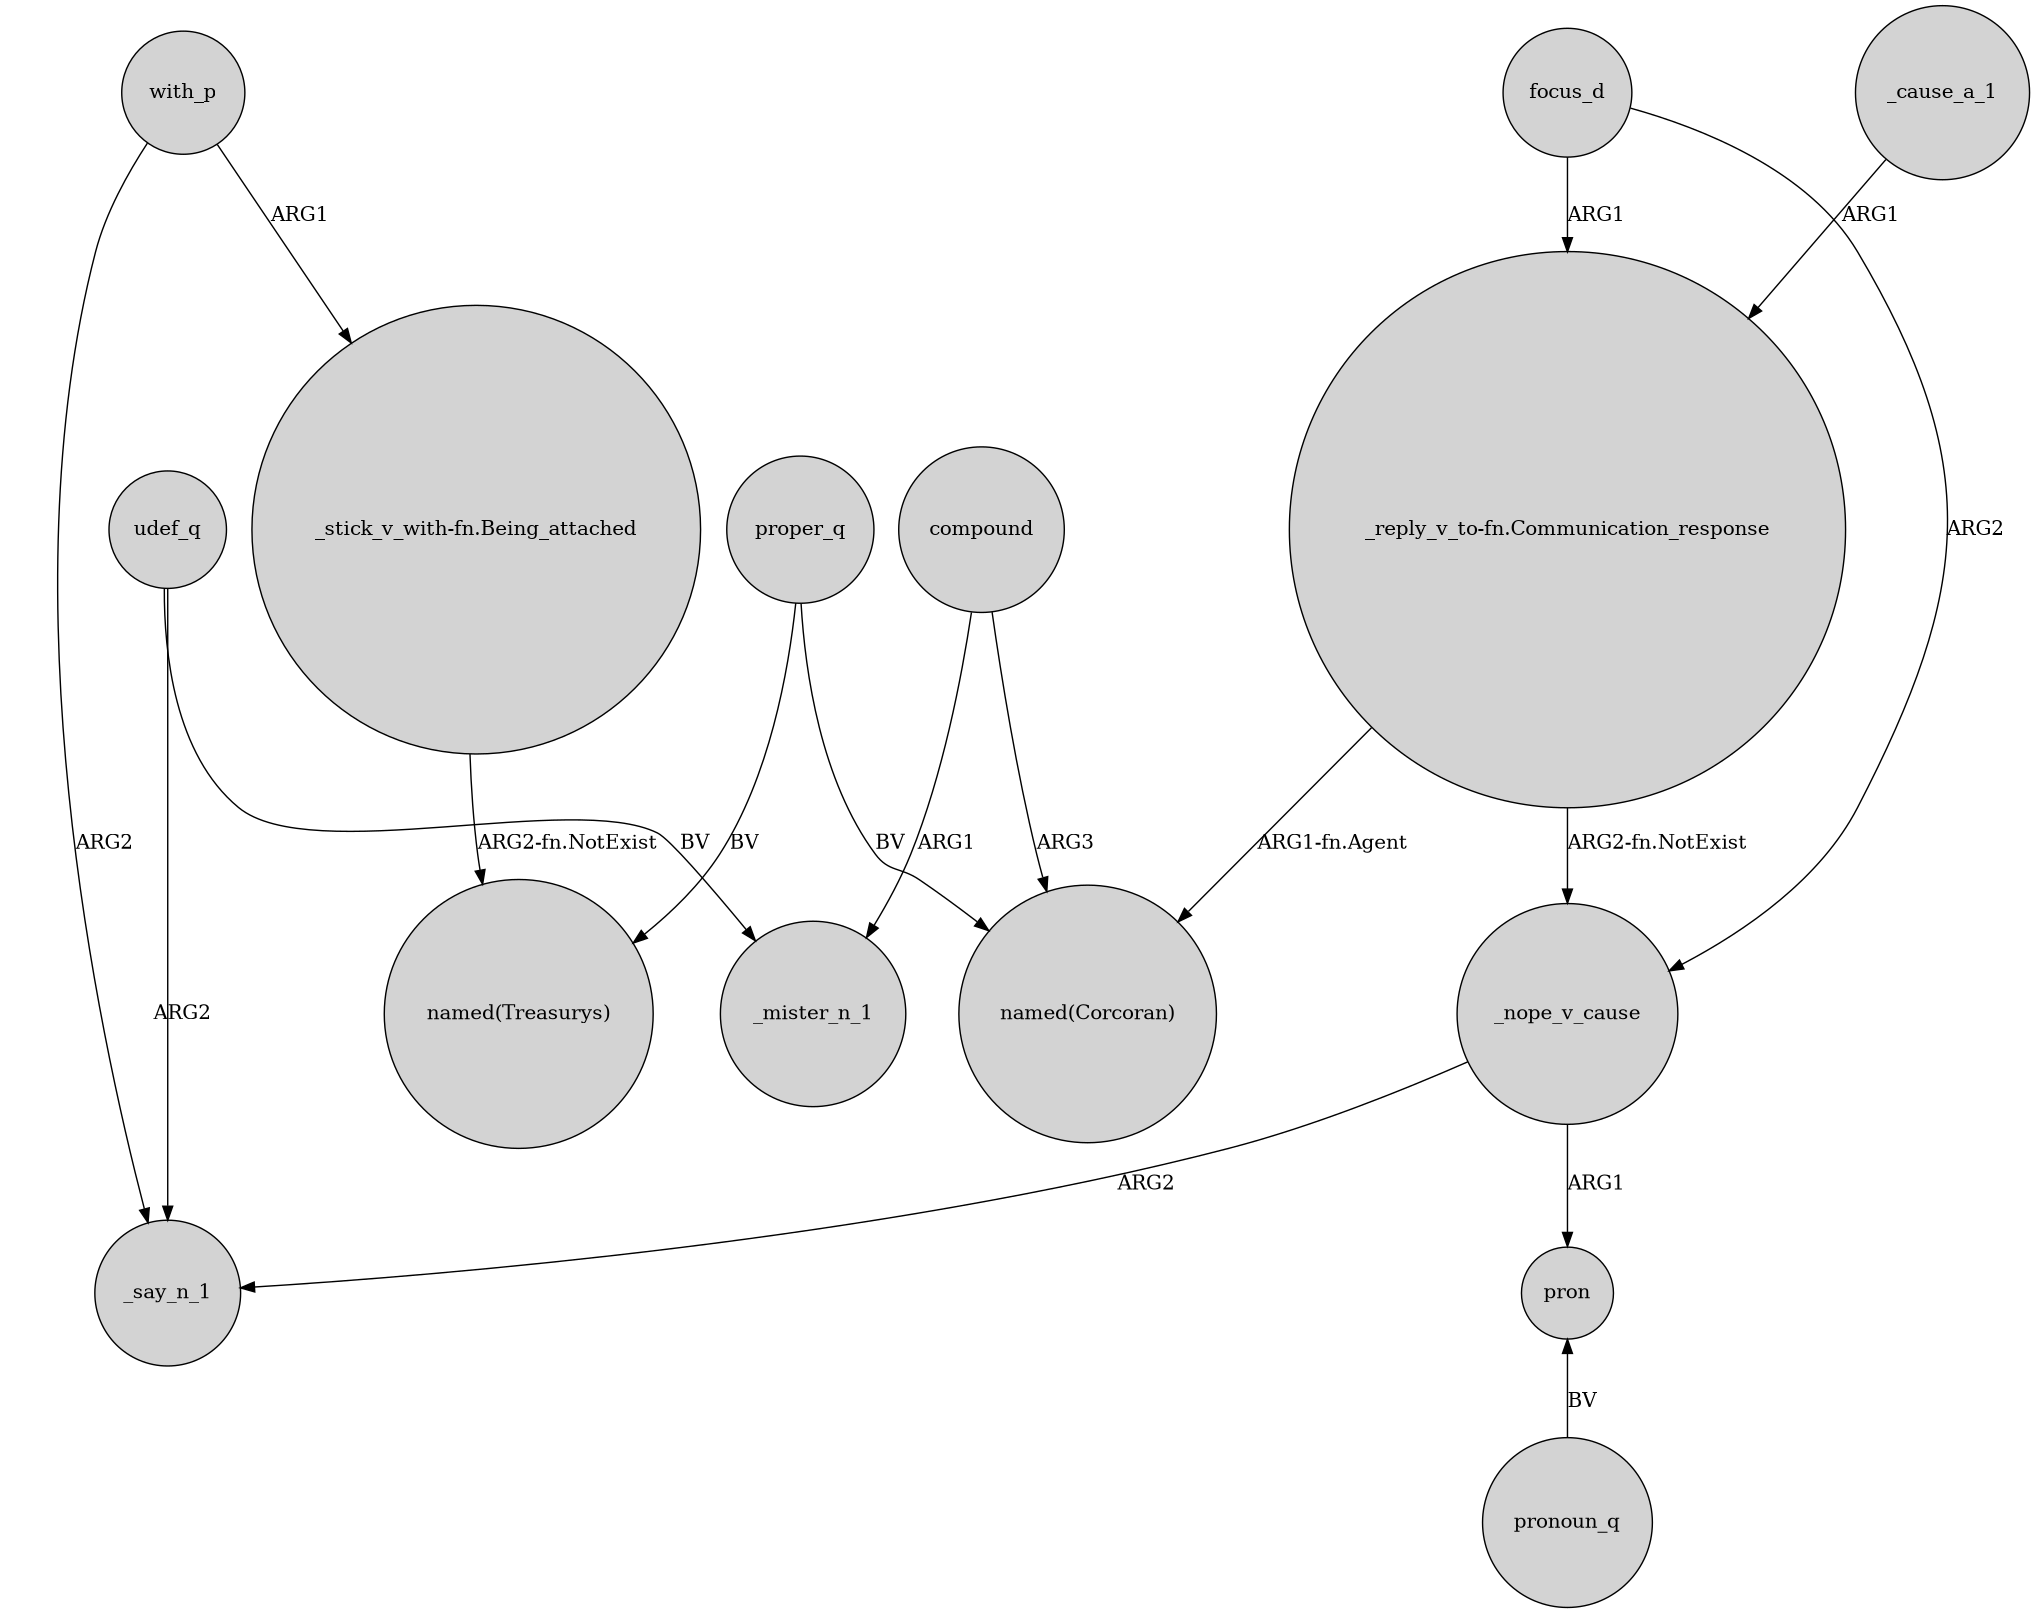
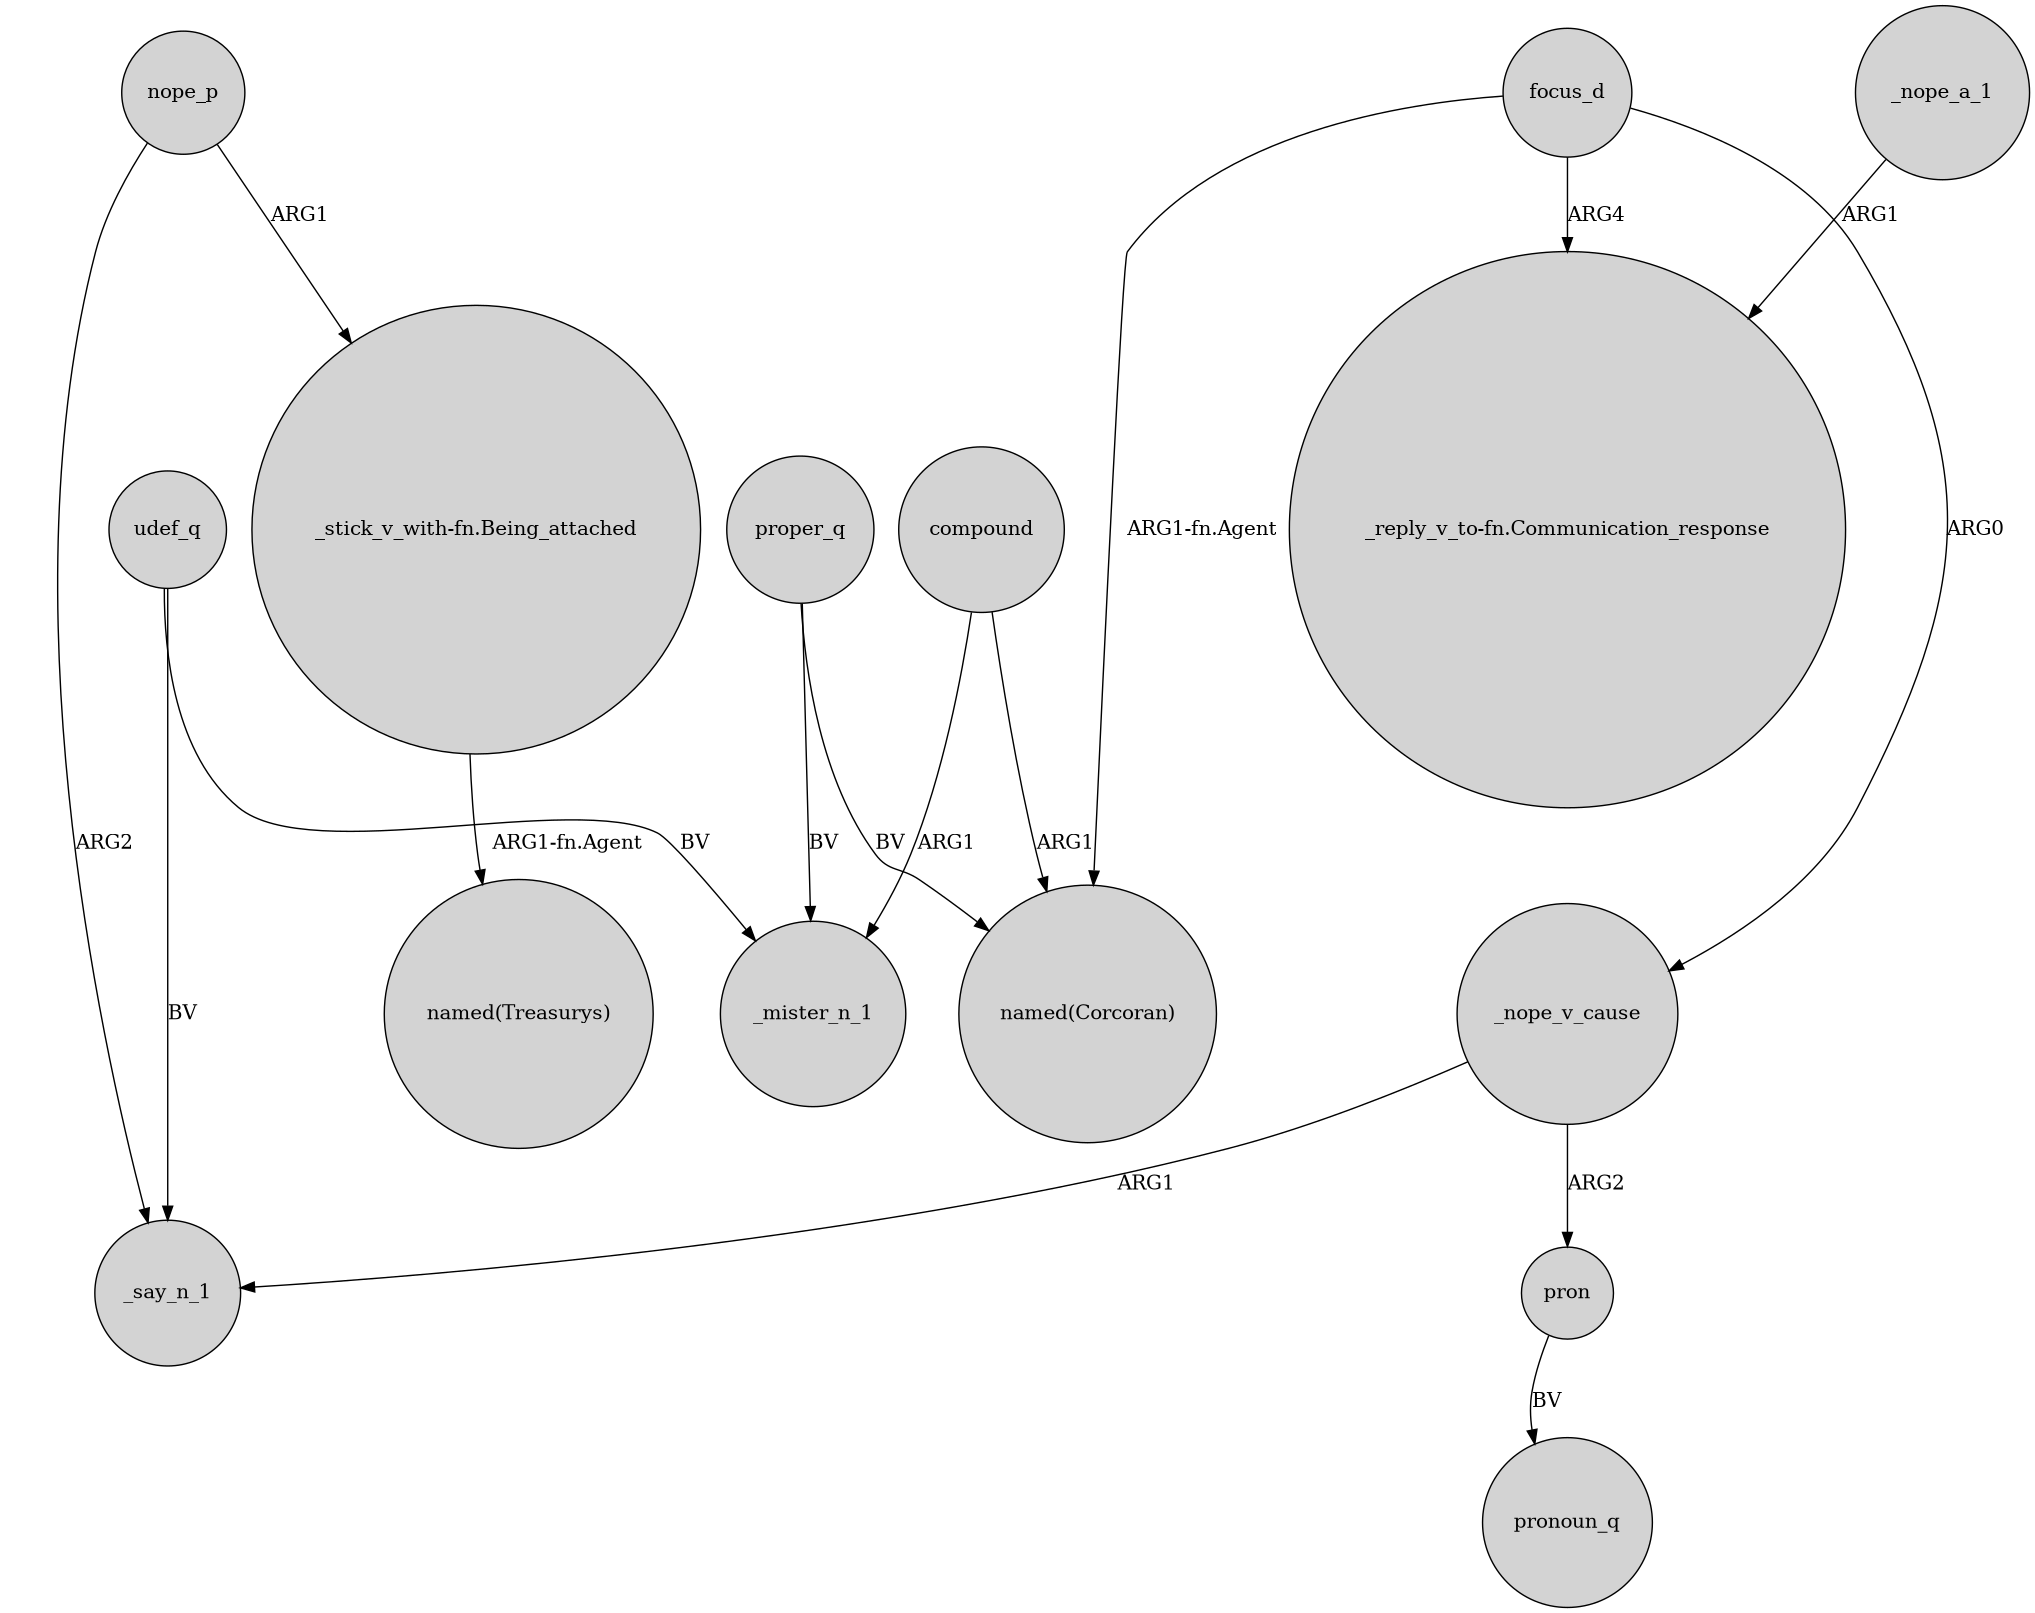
node "with_p": label "with_p" -> "nope_p"
node "_cause_a_1": label "_cause_a_1" -> "_nope_a_1"
edge "focus_d" -> "_reply_v_to-fn.Communication_response": label "ARG1" -> "ARG4"
edge "focus_d" -> "_nope_v_cause": label "ARG2" -> "ARG0"
edge "proper_q" -> "named(Treasurys)": now "proper_q" -> "_mister_n_1"
edge "_reply_v_to-fn.Communication_response" -> "named(Corcoran)": now "focus_d" -> "named(Corcoran)"
edge "_stick_v_with-fn.Being_attached" -> "named(Treasurys)": label "ARG2-fn.NotExist" -> "ARG1-fn.Agent"
edge "compound" -> "named(Corcoran)": label "ARG3" -> "ARG1"
edge "_reply_v_to-fn.Communication_response" -> "_nope_v_cause": removed, label "ARG2-fn.NotExist"
edge "udef_q" -> "_say_n_1": label "ARG2" -> "BV"
edge "_nope_v_cause" -> "_say_n_1": label "ARG2" -> "ARG1"
edge "_nope_v_cause" -> "pron": label "ARG1" -> "ARG2"
edge "pronoun_q" -> "pron": reversed
